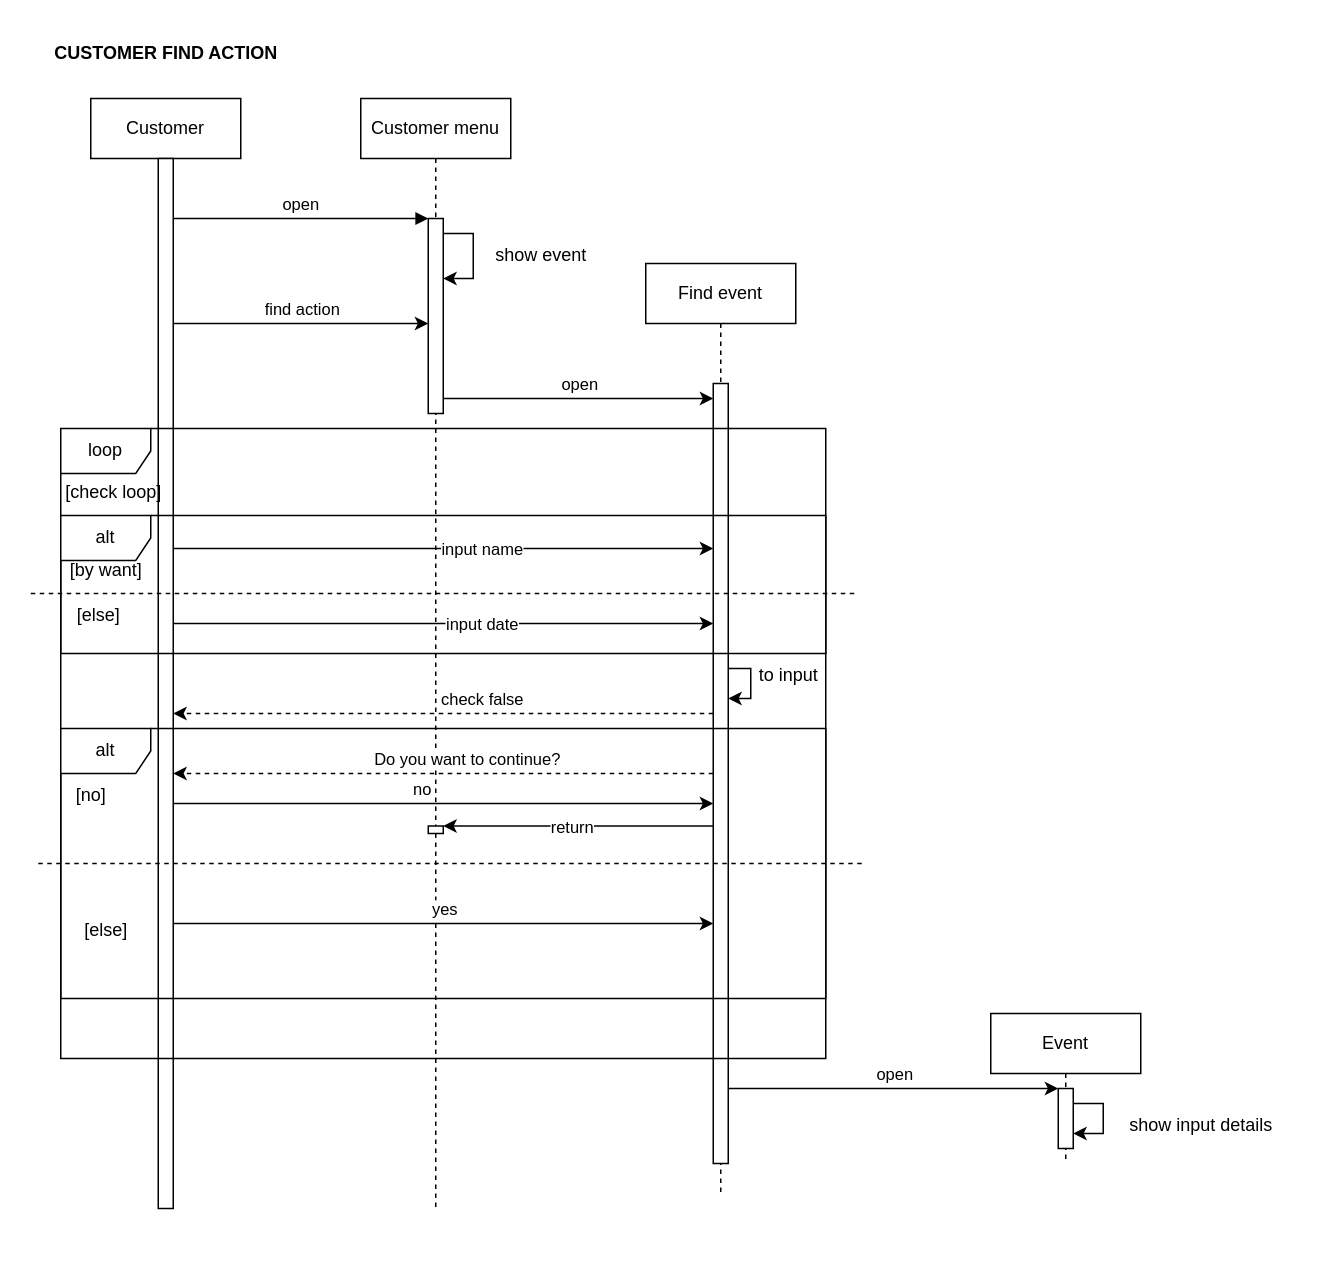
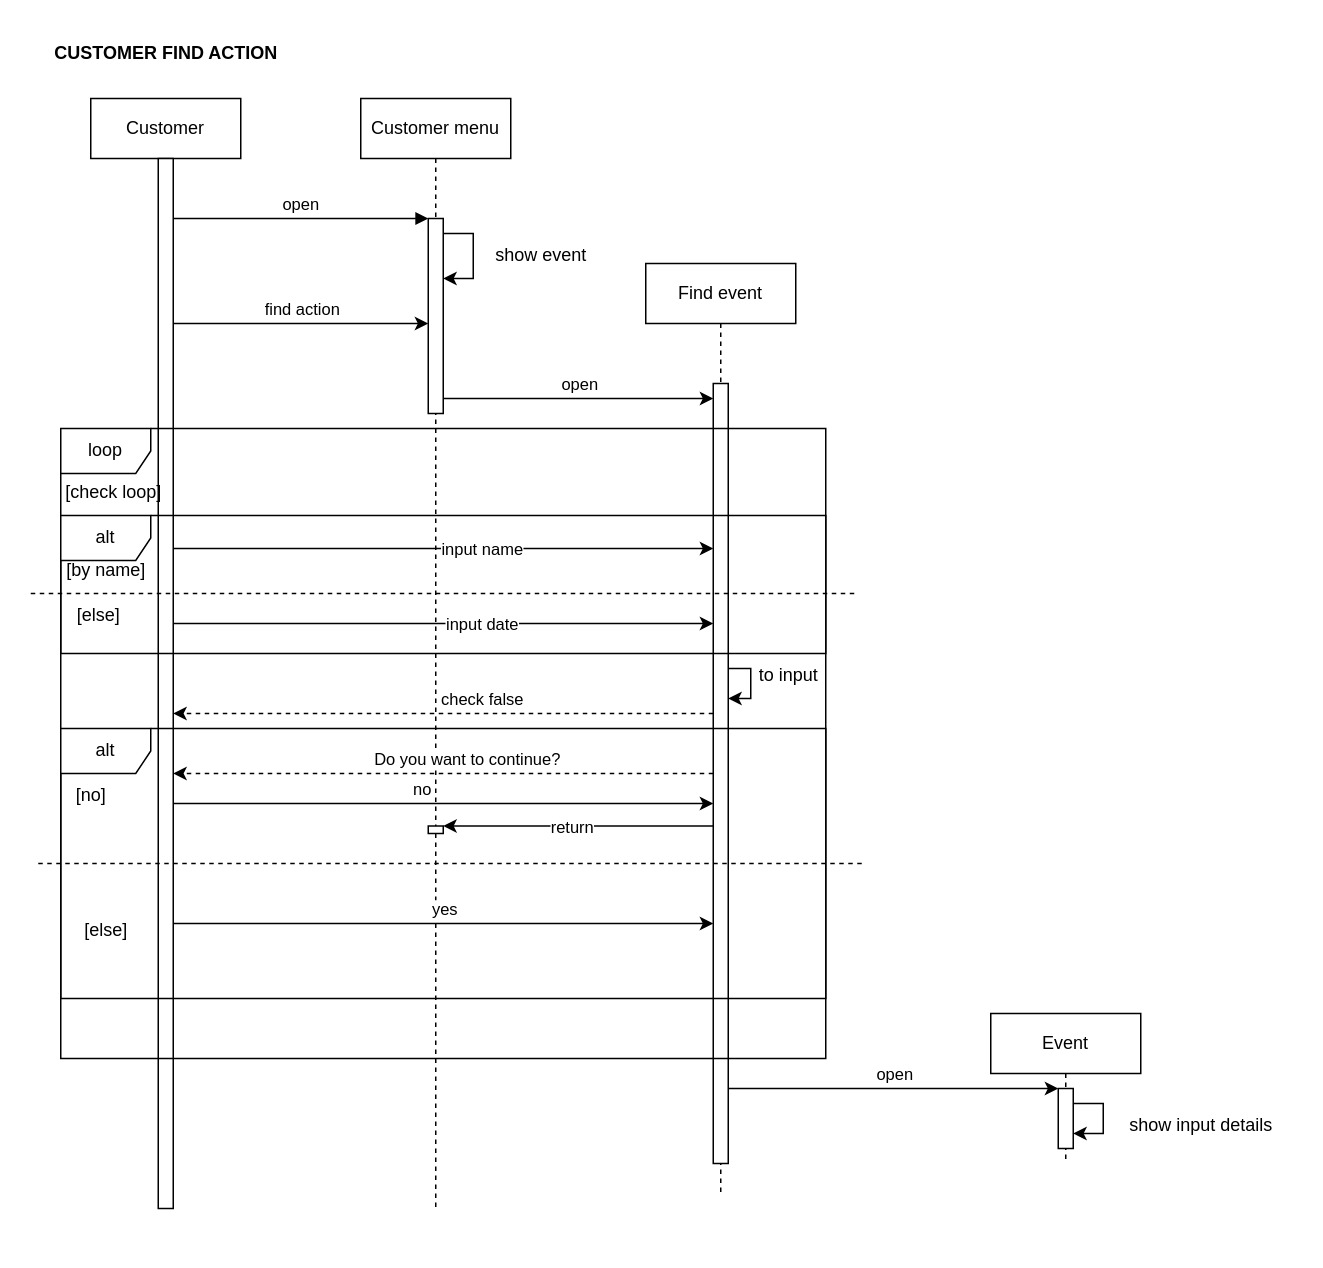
node "[by want]": label "[by want]" -> "[by name]"
